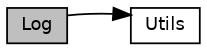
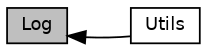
edge "Log" -> "Utils": reversed
